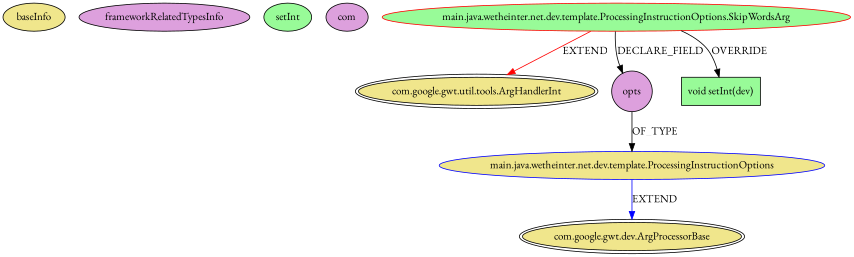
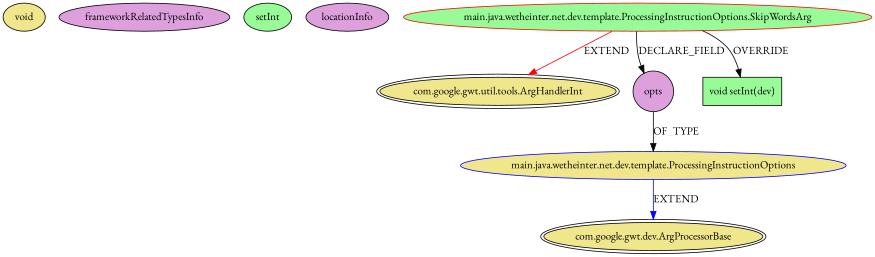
node "baseInfo": label "baseInfo" -> "void"
node "com": label "com" -> "locationInfo"
